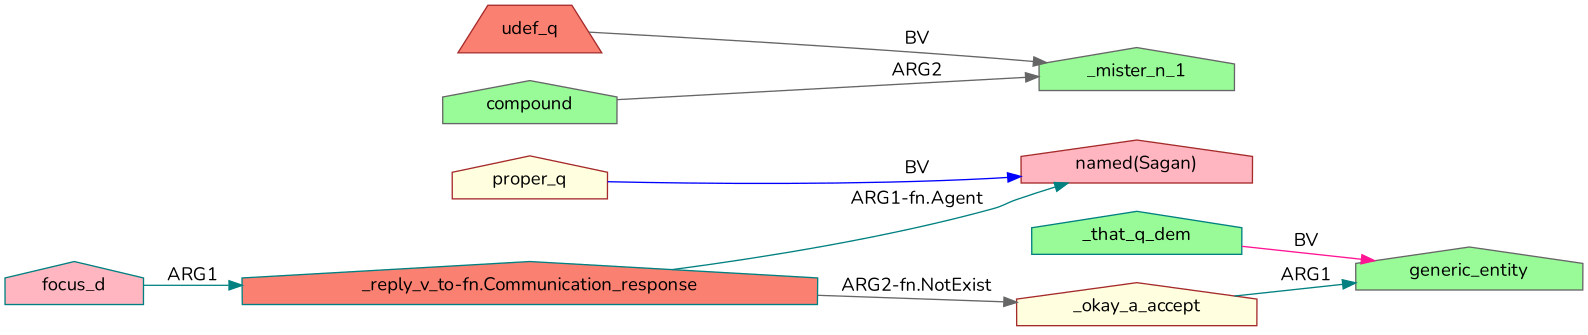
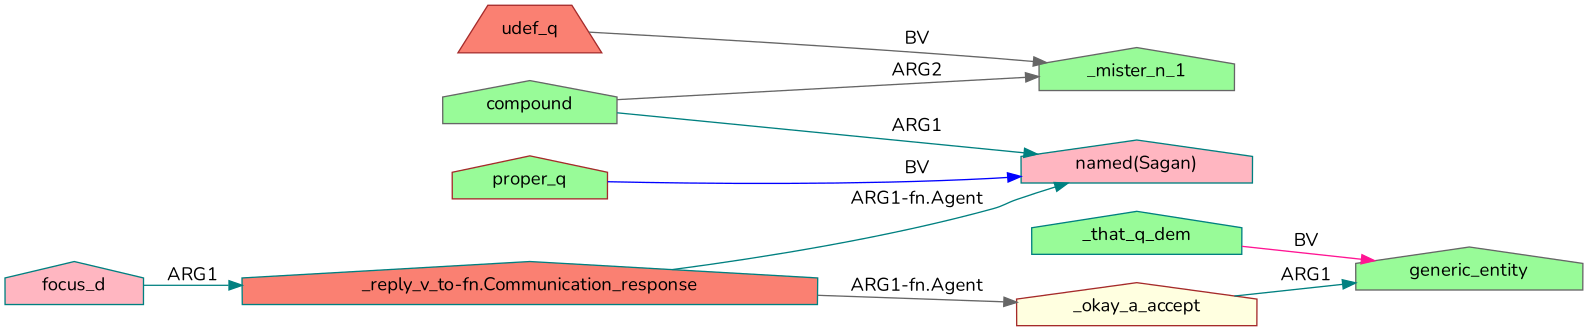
edge "compound" -> "named(Sagan)": added, label "ARG1"
node "named(Sagan)": color brown -> teal
node "proper_q": fillcolor lightyellow -> palegreen
edge "_reply_v_to-fn.Communication_response" -> "_okay_a_accept": label "ARG2-fn.NotExist" -> "ARG1-fn.Agent"
